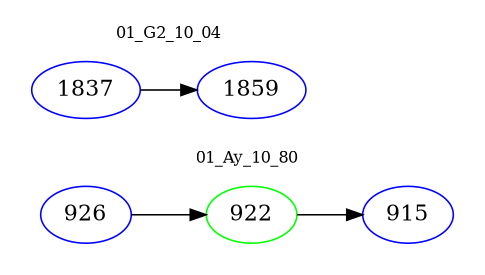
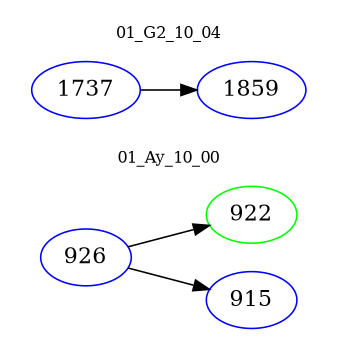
node "1837": label "1837" -> "1737"
cluster "01_Ay_10_80": label "01_Ay_10_80" -> "01_Ay_10_00"
edge "922" -> "915": now "926" -> "915"
